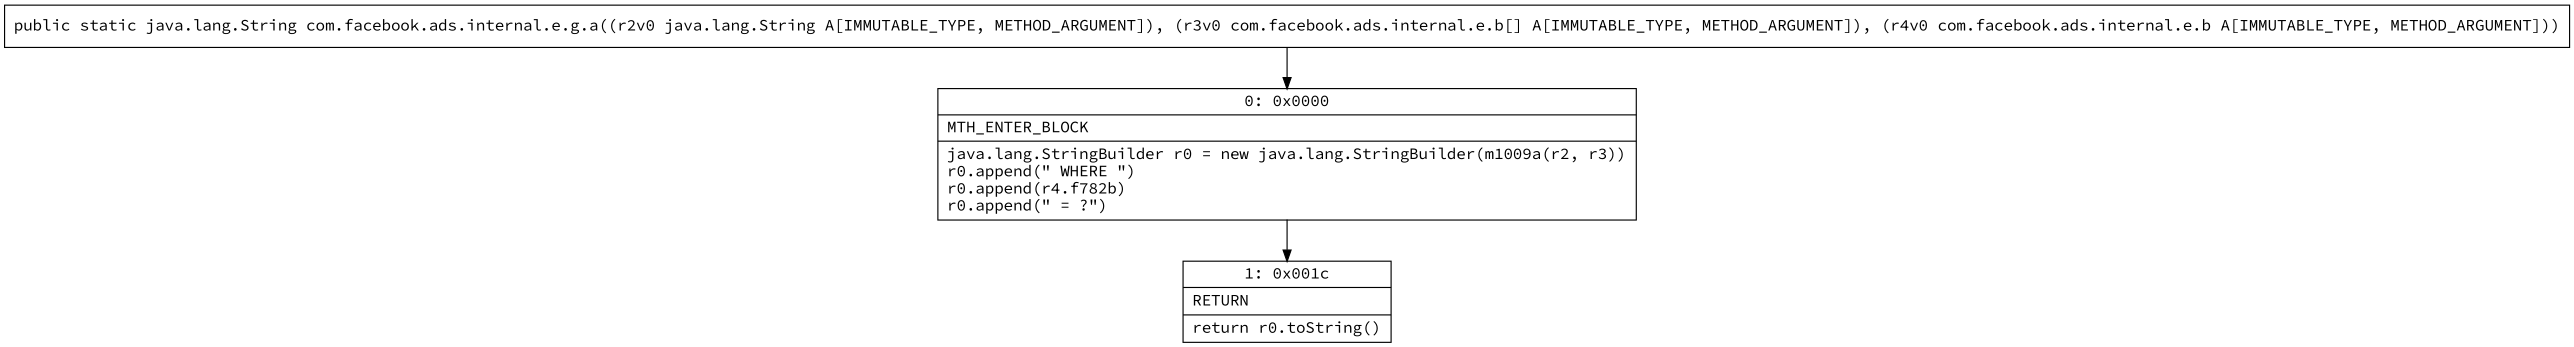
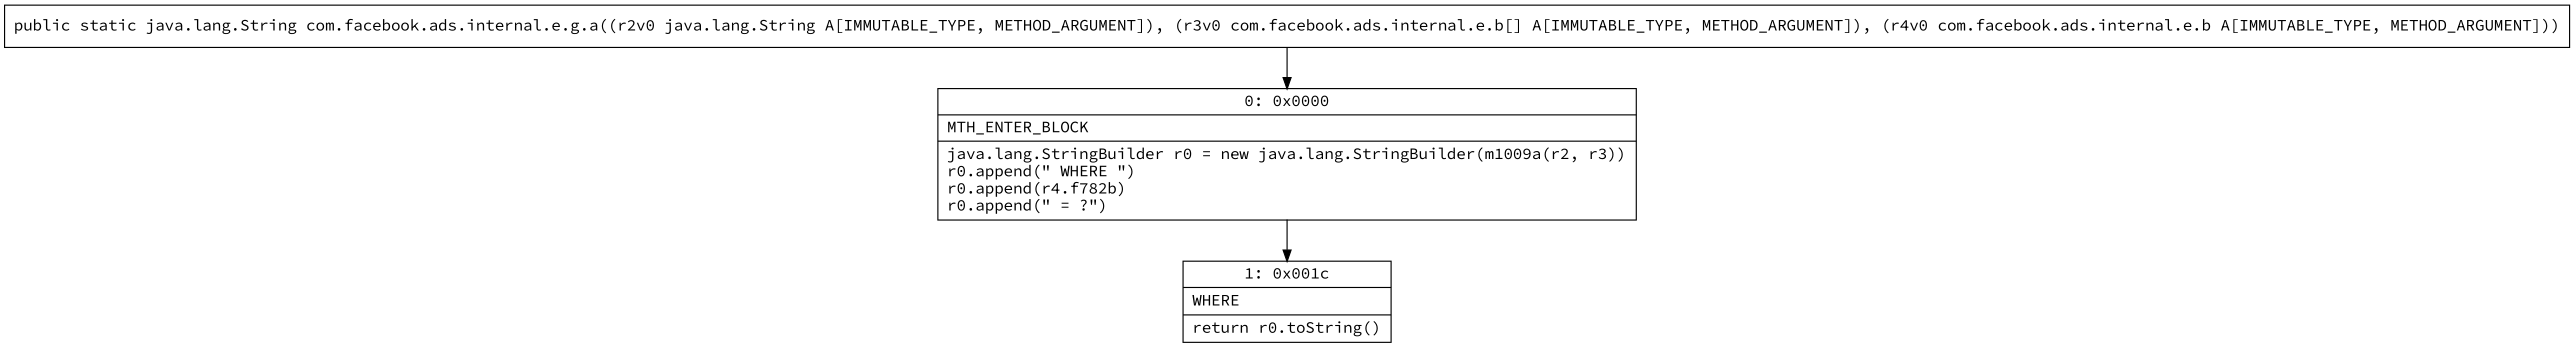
node "1: 0x001c": text "RETURN" -> "WHERE"
